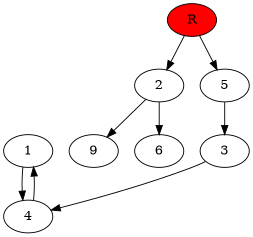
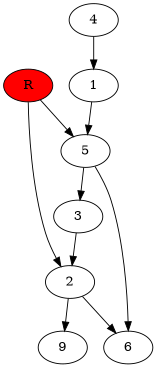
edge "1" -> "4": now "1" -> "5"
edge "3" -> "4": now "3" -> "2"
edge "5" -> "6": added
